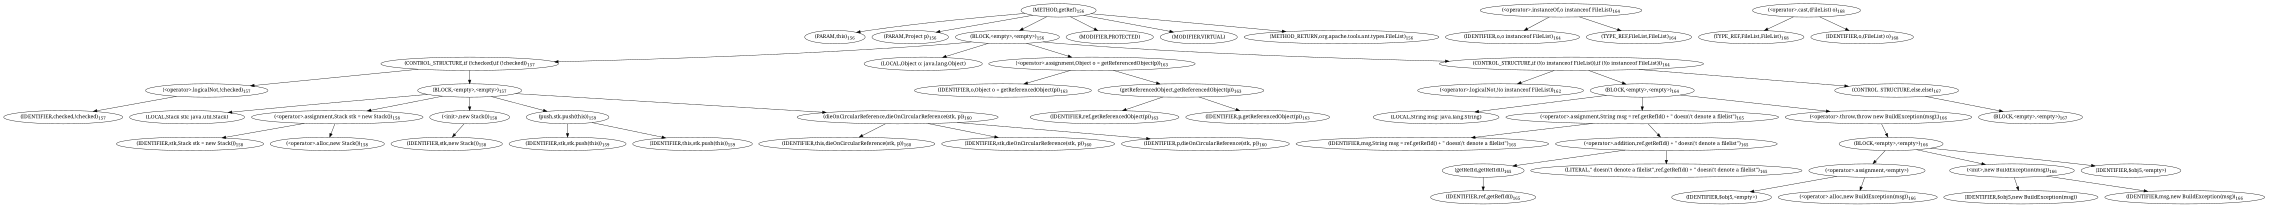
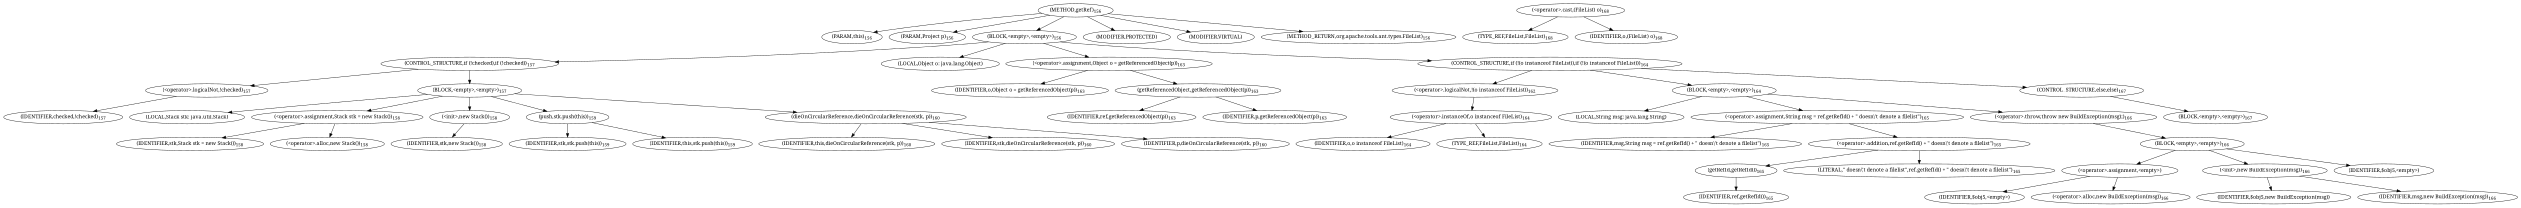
edge "(<operator>.logicalNot,!(o instanceof FileList))" -> "(<operator>.instanceOf,o instanceof FileList)": added
